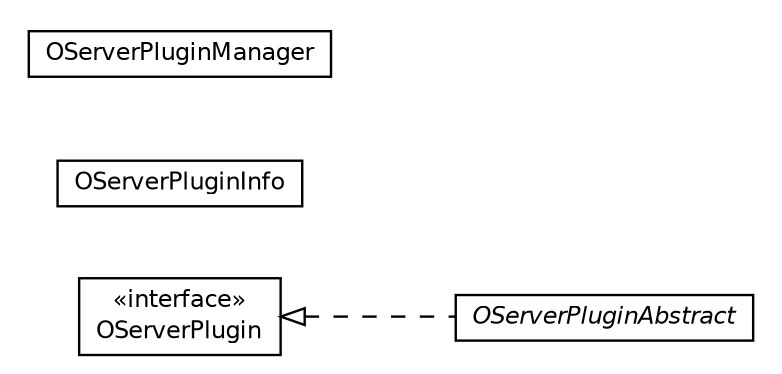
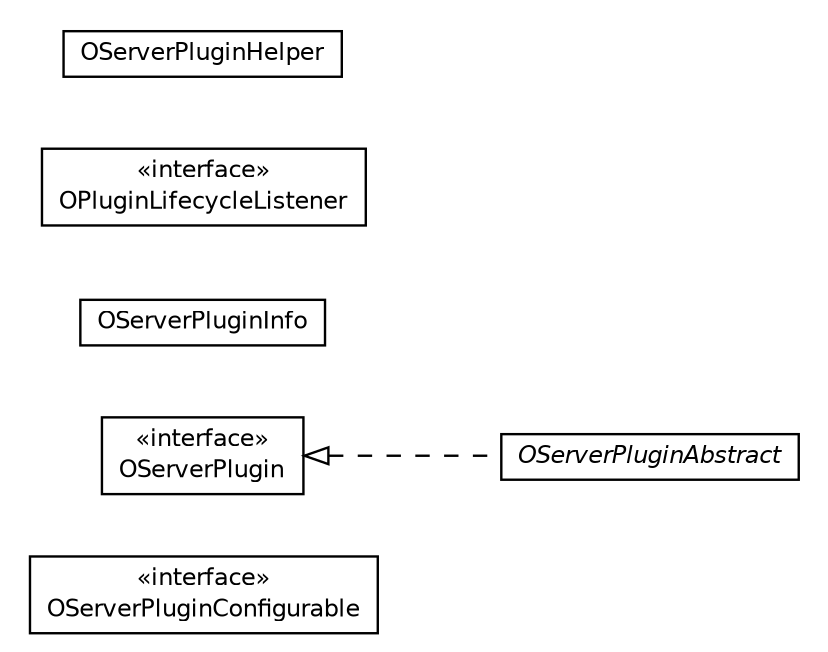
node "OServerPluginManager": removed
node "OServerPluginHelper": added
node "OPluginLifecycleListener": added
node "OServerPluginConfigurable": added
